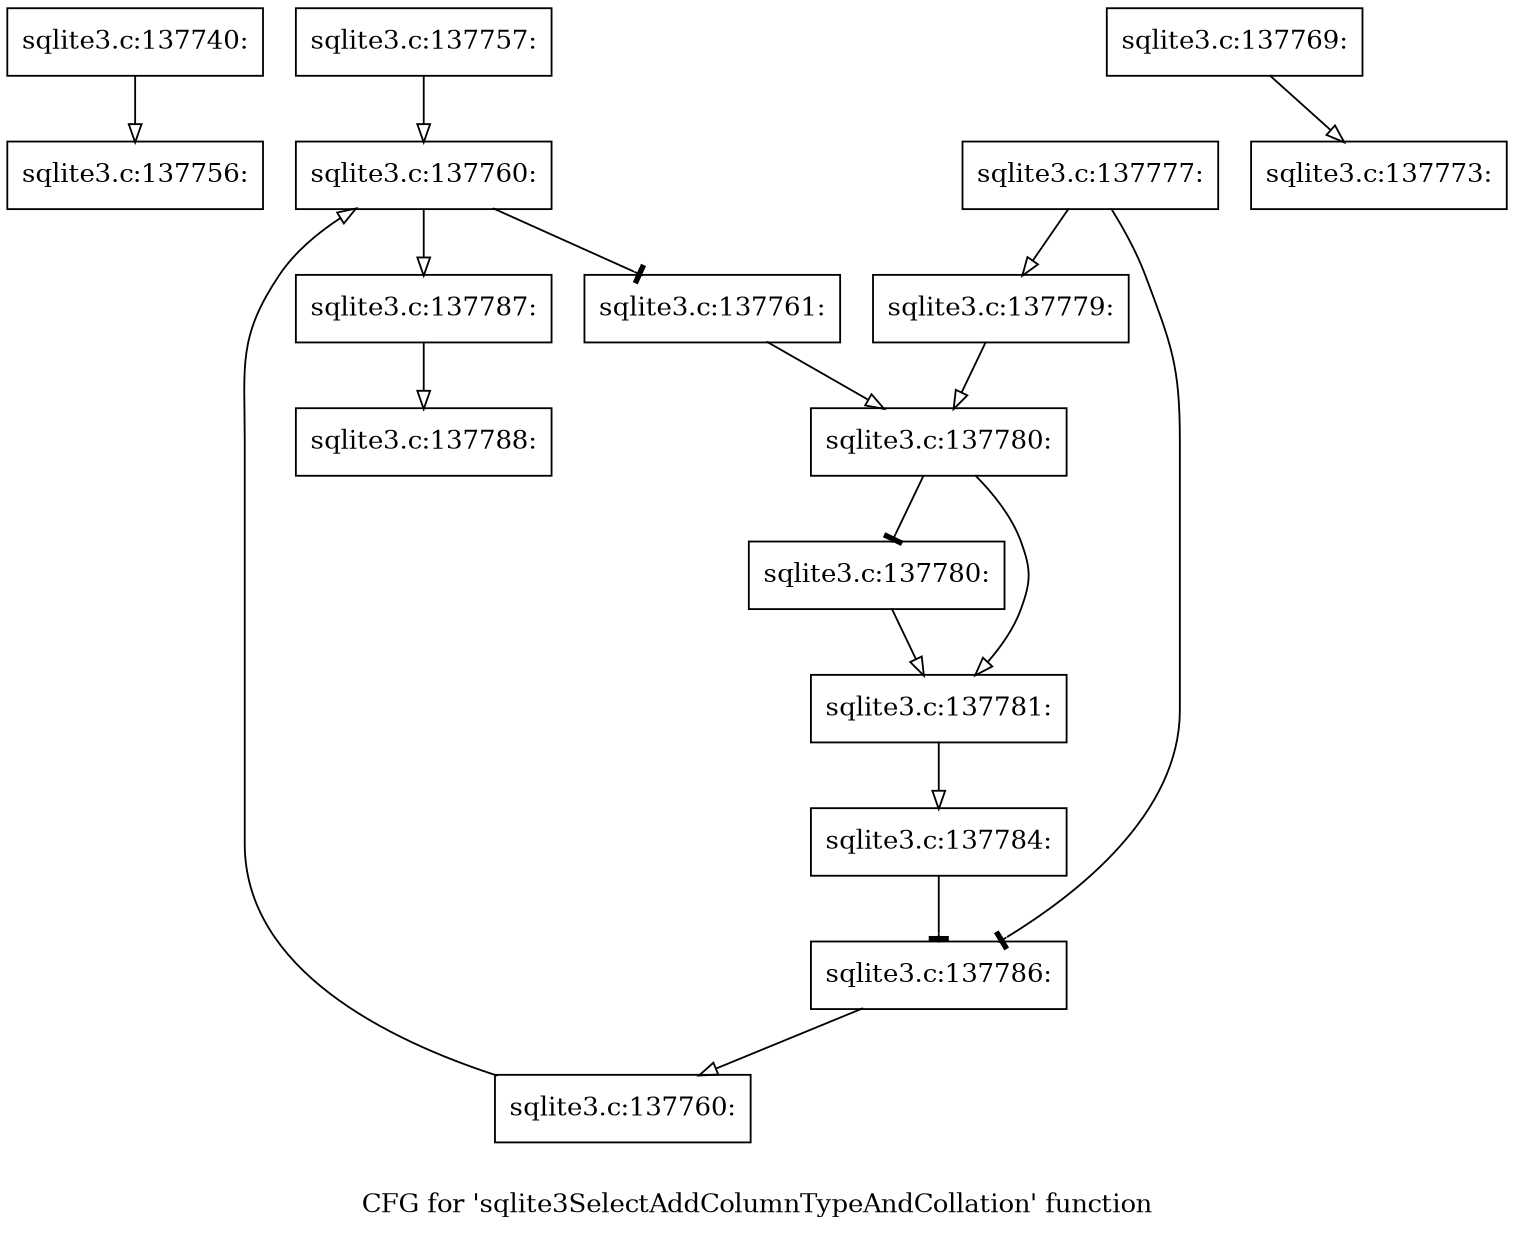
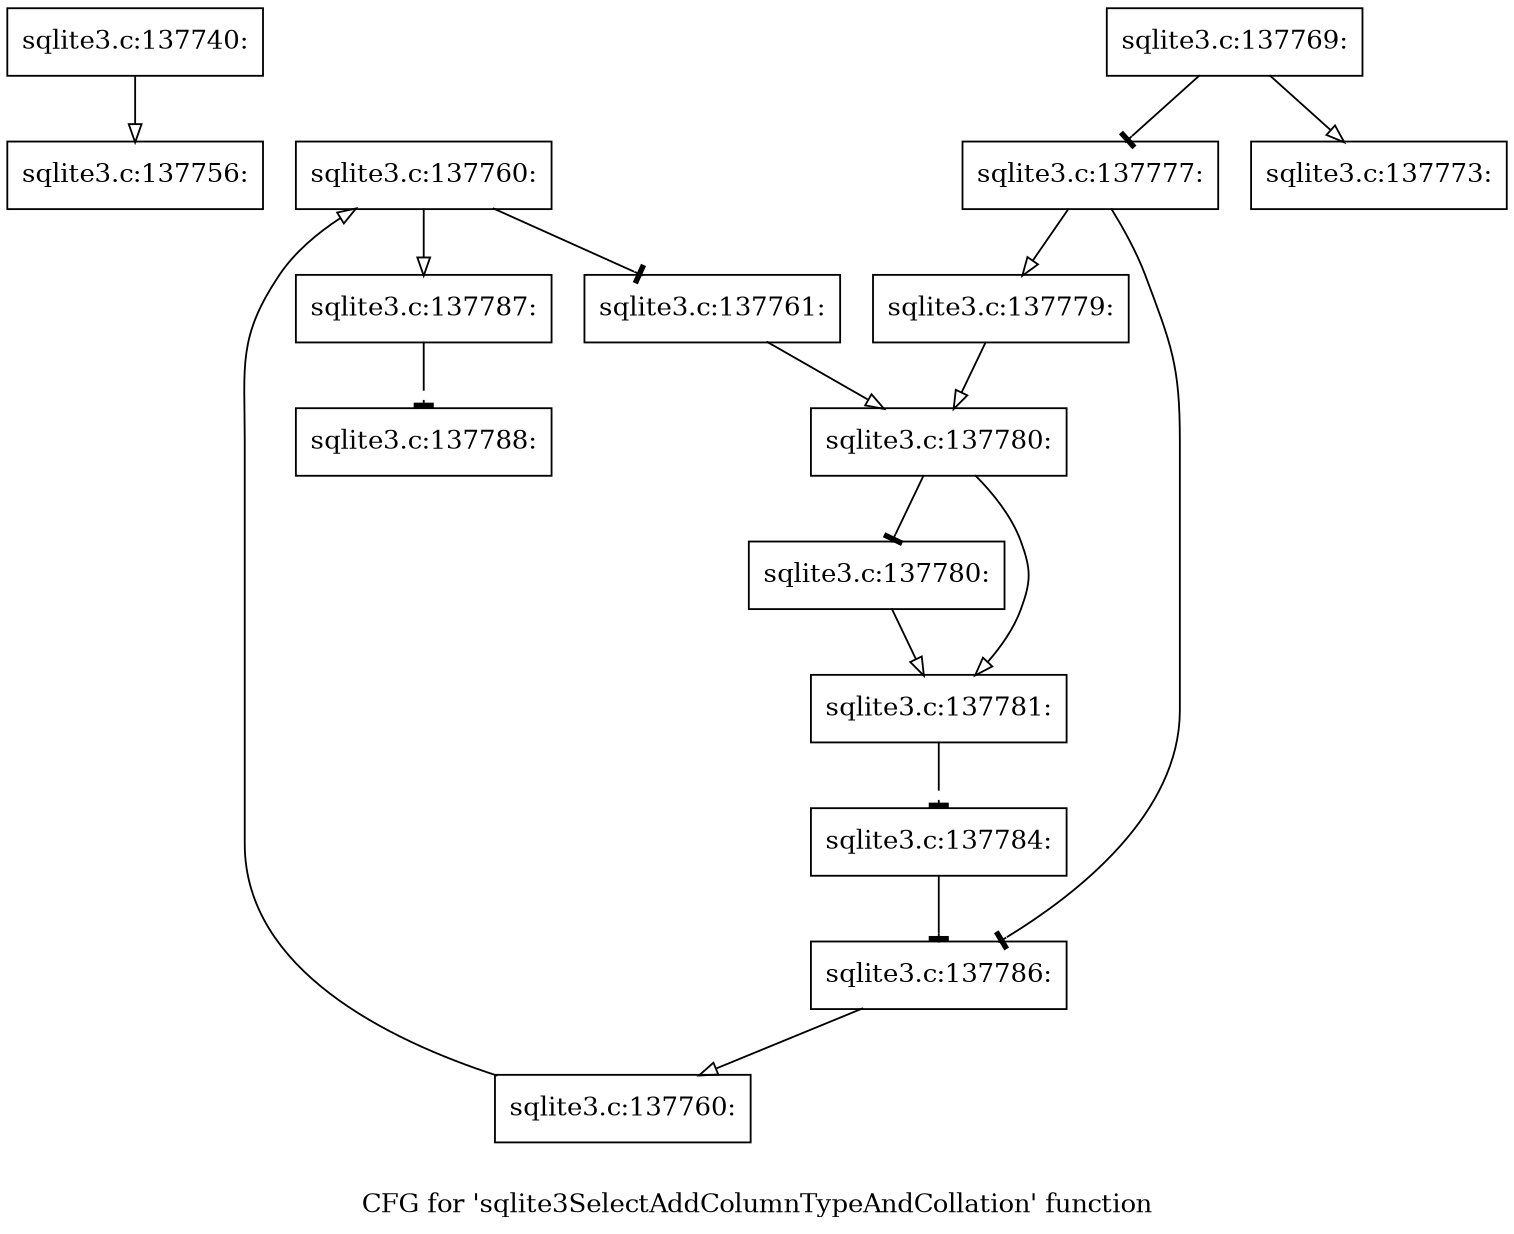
node "sqlite3.c:137757:": removed
edge "sqlite3.c:137769:" -> "sqlite3.c:137777:": added
edge "sqlite3.c:137787:" -> "sqlite3.c:137788:": arrowhead onormal -> tee
edge "sqlite3.c:137781:" -> "sqlite3.c:137784:": arrowhead onormal -> tee
